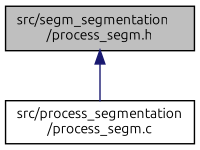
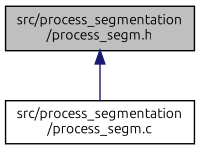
node "src/segm_segmentation /process_segm.h": label "src/segm_segmentation /process_segm.h" -> "src/process_segmentation /process_segm.h"
